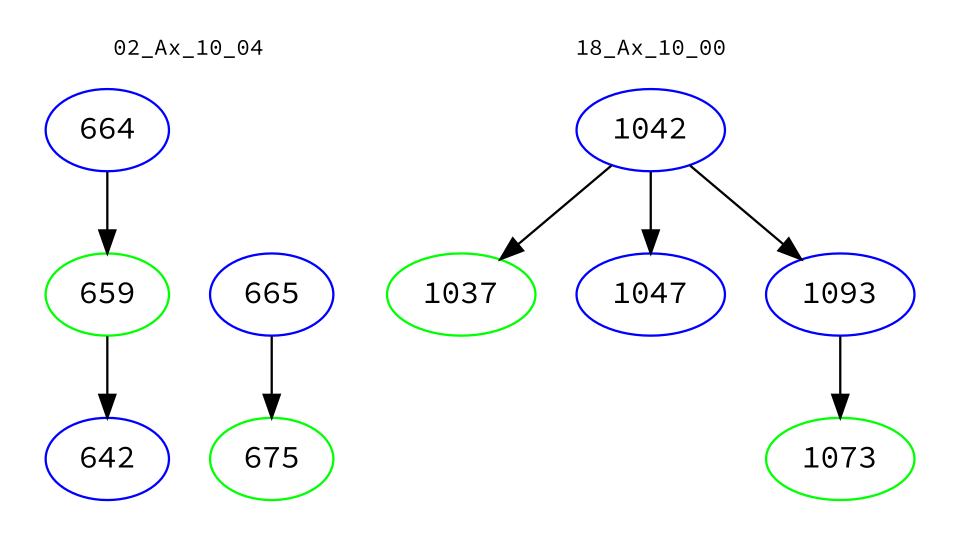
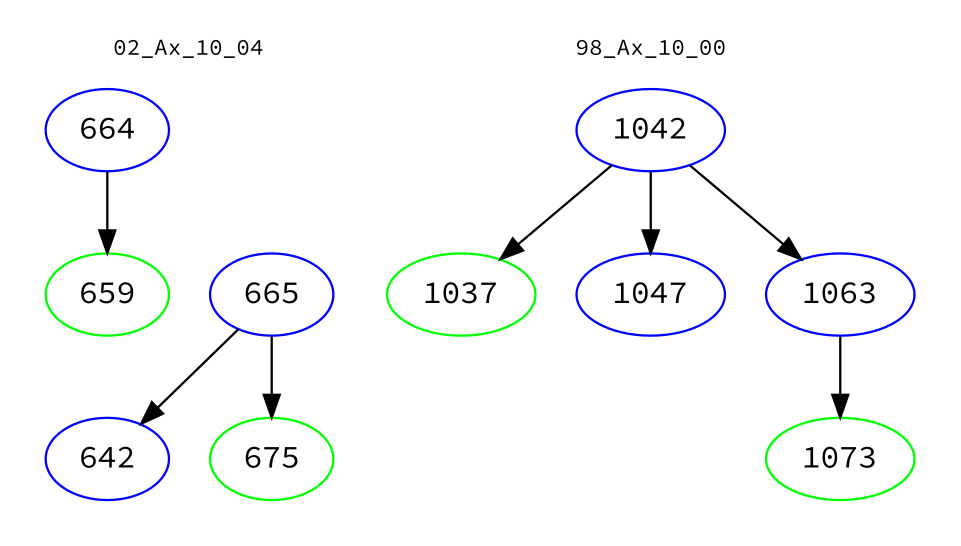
cluster "18_Ax_10_00": label "18_Ax_10_00" -> "98_Ax_10_00"
node "1093": label "1093" -> "1063"
edge "659" -> "642": now "665" -> "642"
